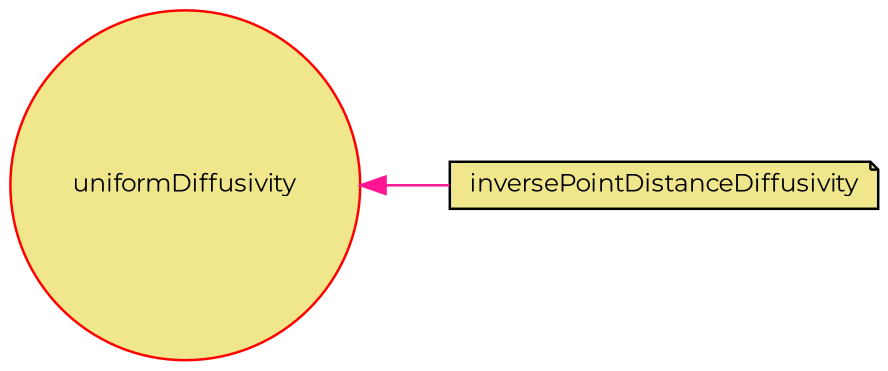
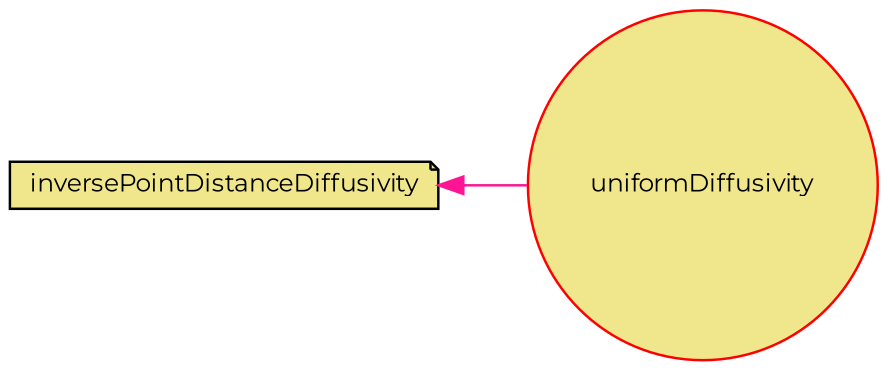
edge "inversePointDistanceDiffusivity" -> "uniformDiffusivity": reversed
